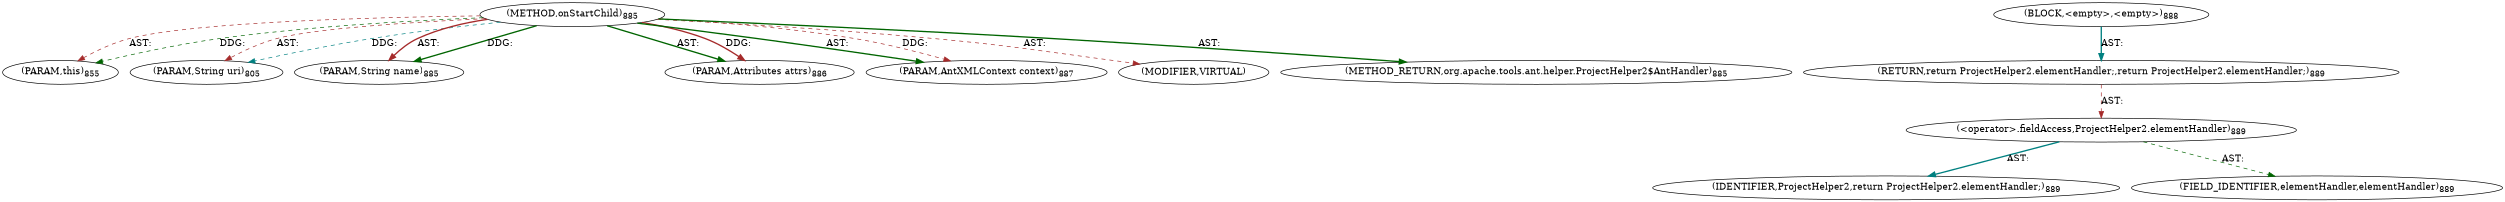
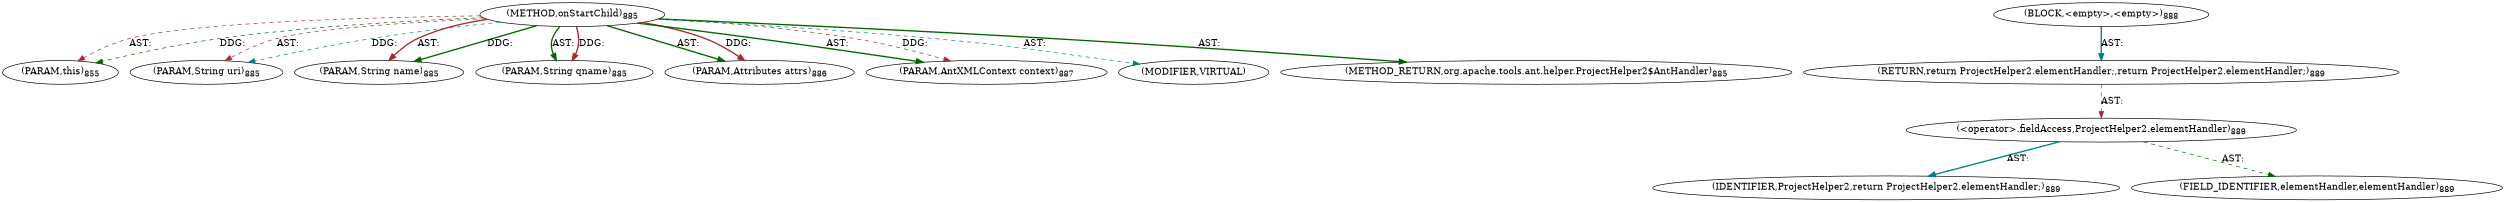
edge "(METHOD,onStartChild)" -> "(MODIFIER,VIRTUAL)": color brown -> teal
node "(PARAM,String uri)": text "805" -> "885"
node "(PARAM,String qname)": added
